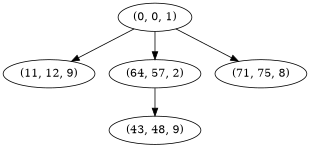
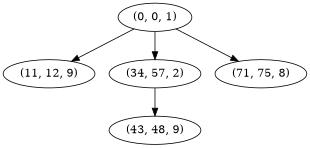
node "(64, 57, 2)": label "(64, 57, 2)" -> "(34, 57, 2)"
